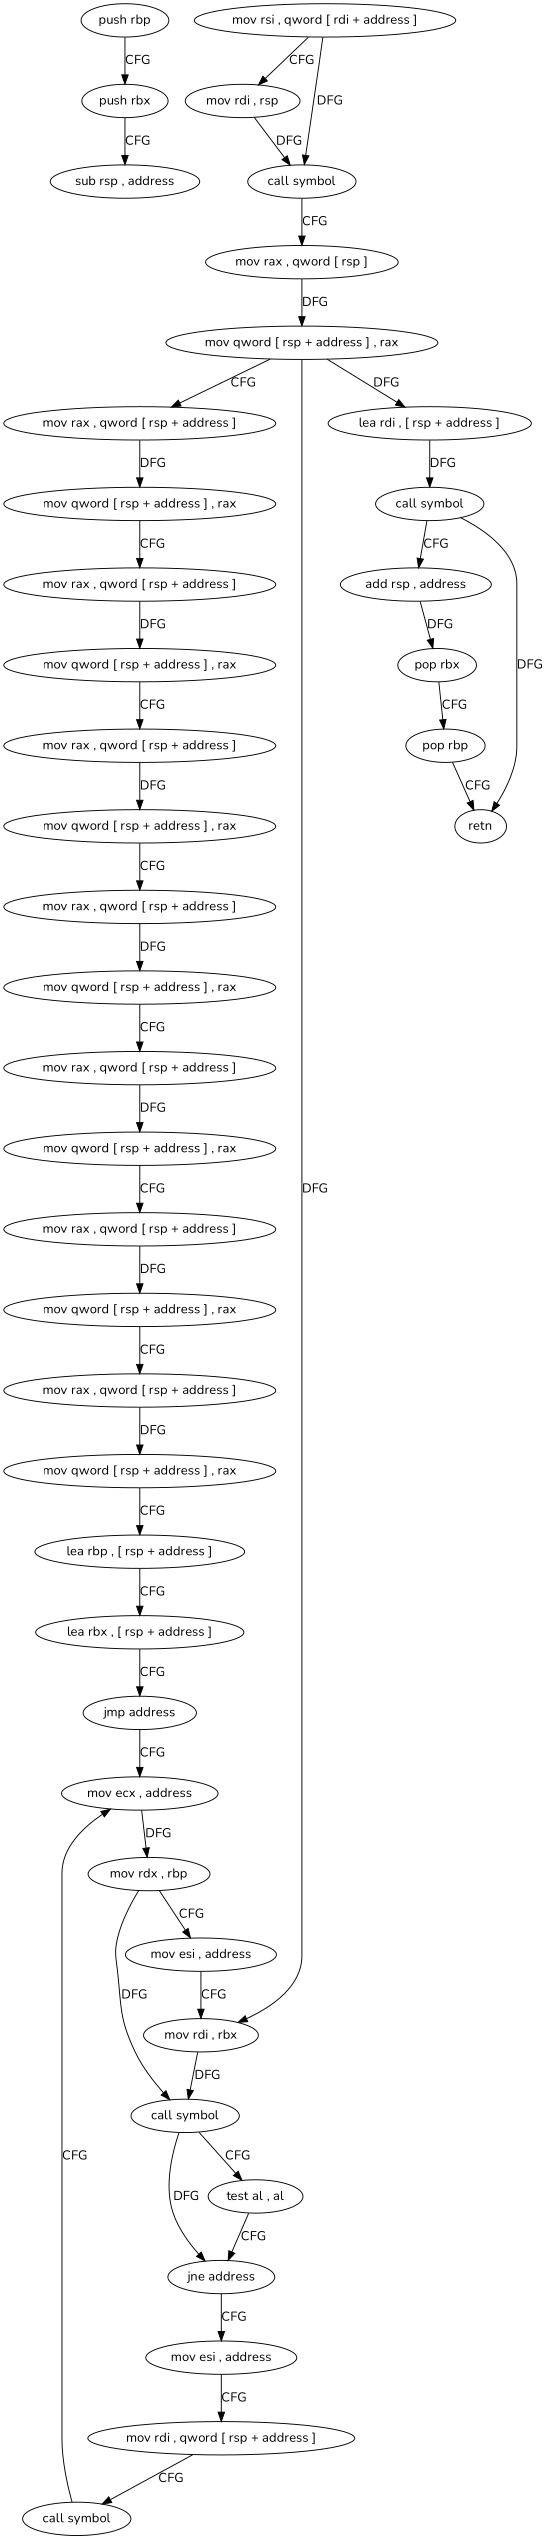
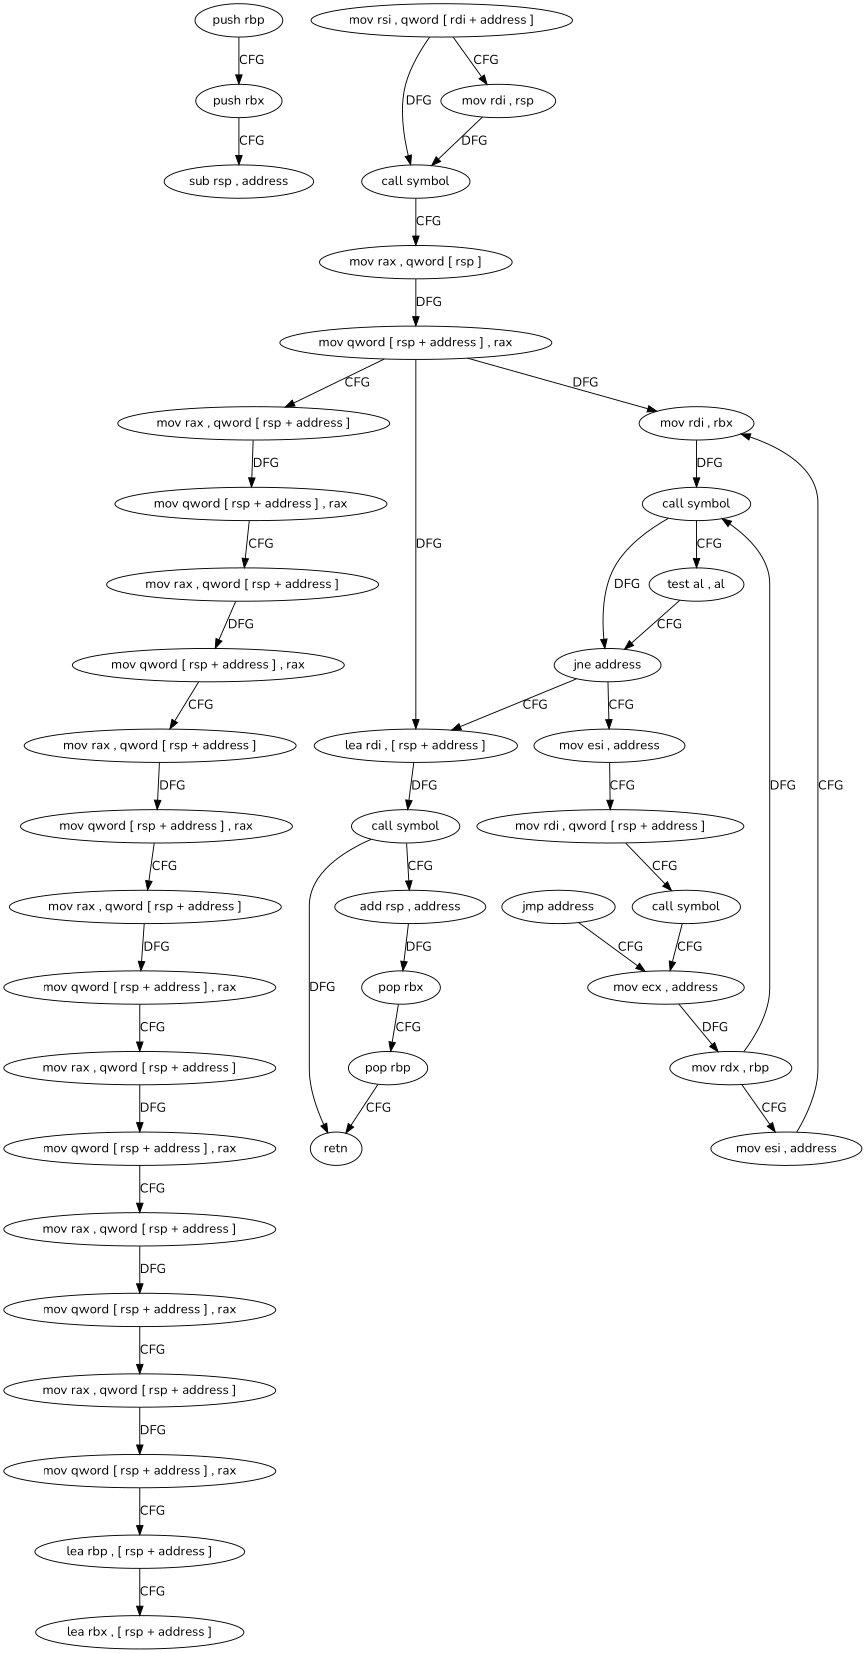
edge "jne address" -> "lea rdi , [ rsp + address ]": added, label "CFG"
edge "lea rbx , [ rsp + address ]" -> "jmp address": removed, label "CFG"
